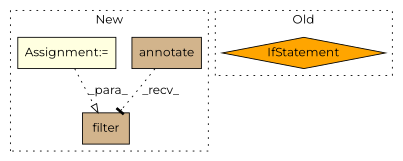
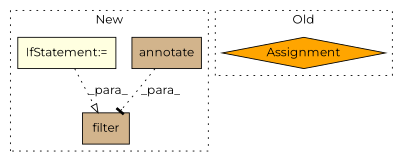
node "Assignment:=": label "Assignment:=" -> "IfStatement:="
node "IfStatement": label "IfStatement" -> "Assignment"
edge "annotate" -> "filter": label "_recv_" -> "_para_"
